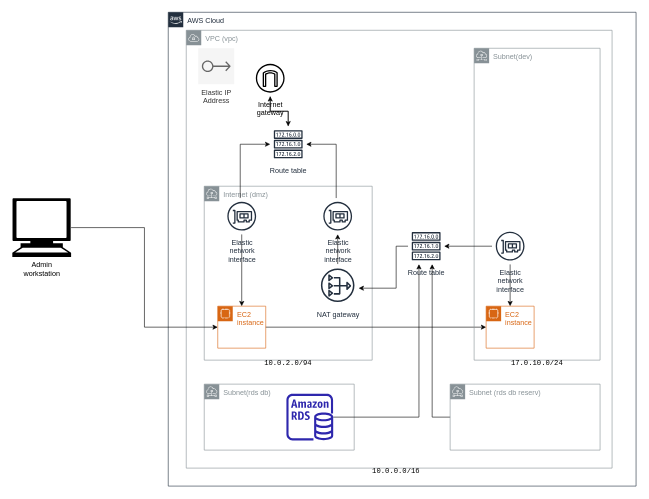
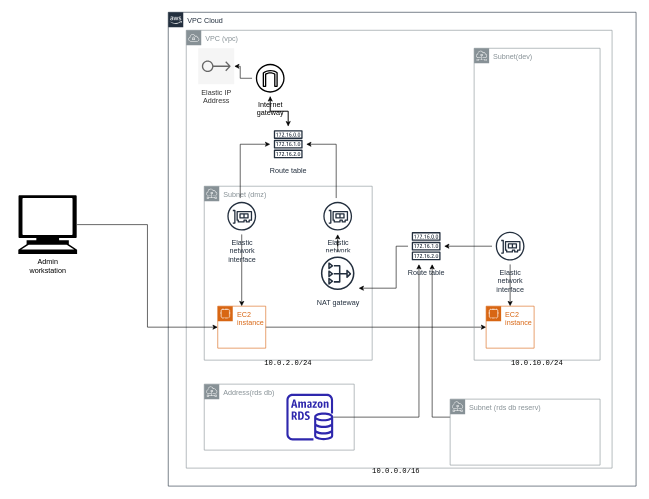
node "AWS Cloud": label "AWS Cloud" -> "VPC Cloud"
edge "Internet gateway" -> "Elastic IP Address": added
node "Internet (dmz)": label "Internet (dmz)" -> "Subnet (dmz)"
node "Admin workstation": moved (42, 228) -> (48, 225)
node "NAT gateway": moved (338, 285) -> (338, 273)
node "10.0.2.0/94": label "10.0.2.0/94" -> "10.0.2.0/24"
node "17.0.10.0/24": label "17.0.10.0/24" -> "10.0.10.0/24"
node "Subnet(rds db)": label "Subnet(rds db)" -> "Address(rds db)"
node "Subnet (rds db reserv)": moved (525, 417) -> (525, 432)
